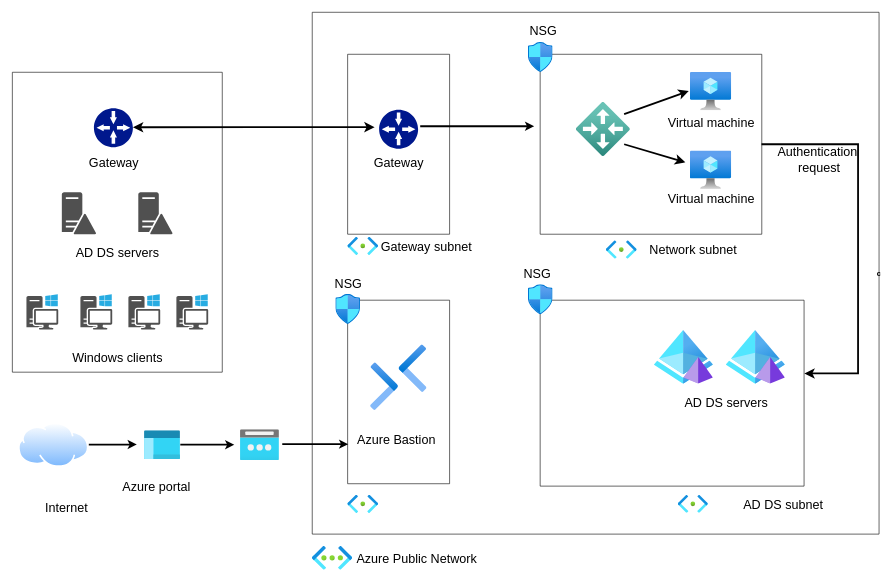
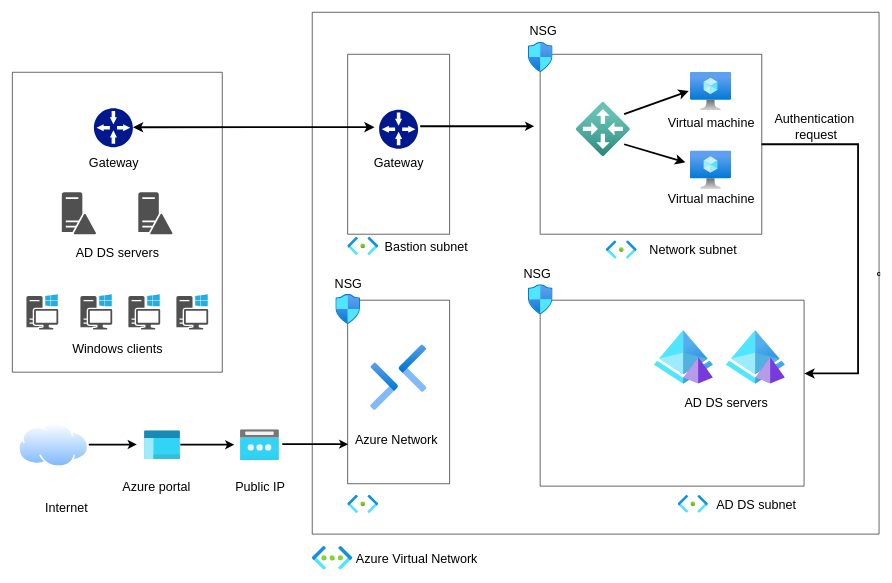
node "Authentication request": moved (819, 159) -> (816, 126)
node "Gateway subnet": label "Gateway subnet" -> "Bastion subnet"
node "Windows clients": moved (117, 357) -> (117, 348)
node "Azure Bastion": label "Azure Bastion" -> "Azure Network"
node "Public IP": added
node "AD DS subnet": moved (783, 504) -> (756, 504)
node "Azure Public Network": label "Azure Public Network" -> "Azure Virtual Network"
